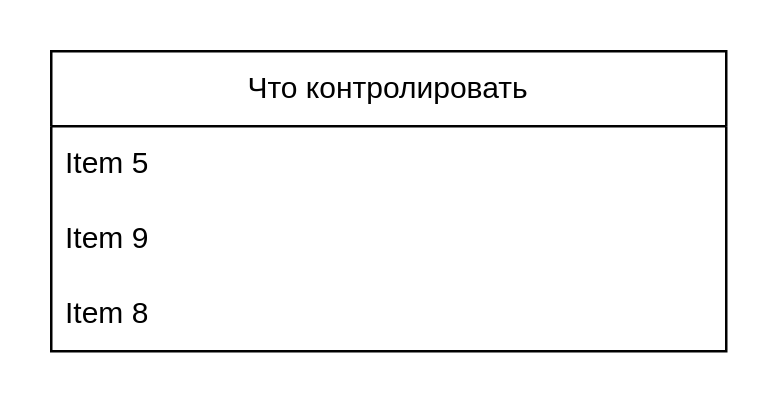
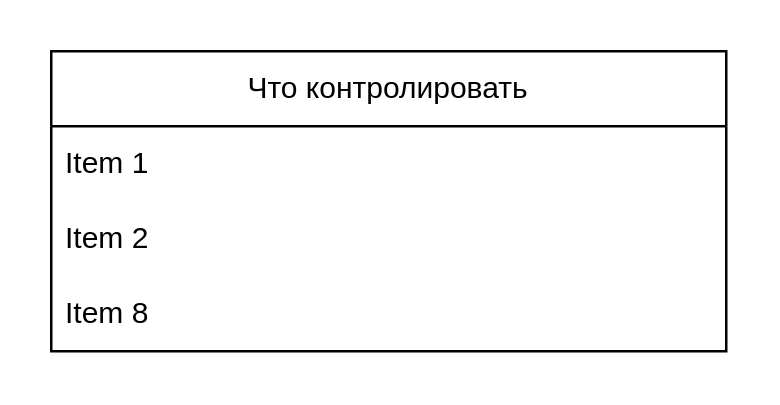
node "Item 5": label "Item 5" -> "Item 1"
node "Item 9": label "Item 9" -> "Item 2"
